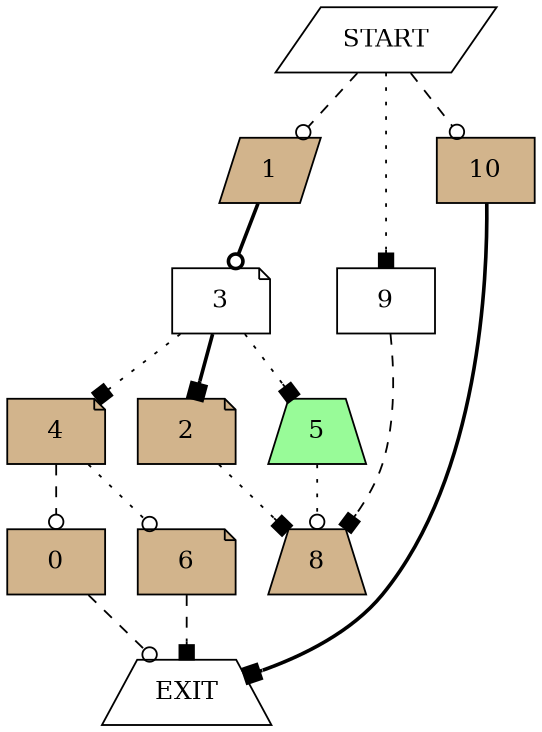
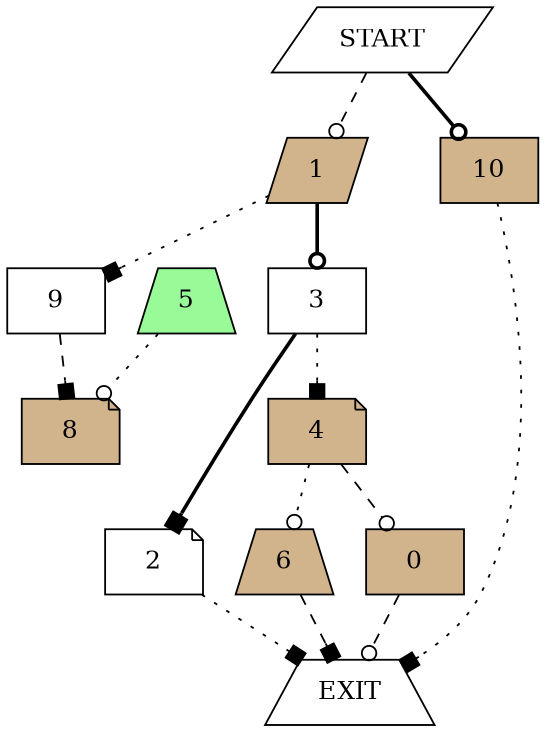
edge "START" -> "10": style dashed -> bold
edge "START" -> "9": now "1" -> "9"
node "3": shape note -> box
edge "3" -> "5": removed
node "2": fillcolor tan -> white
edge "10" -> "EXIT": style bold -> dotted
edge "2" -> "8": now "2" -> "EXIT"
node "6": shape note -> trapezium
node "8": shape trapezium -> note
